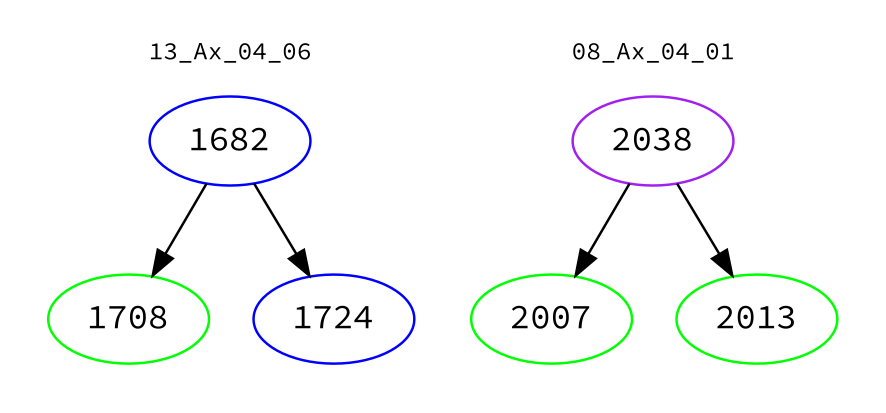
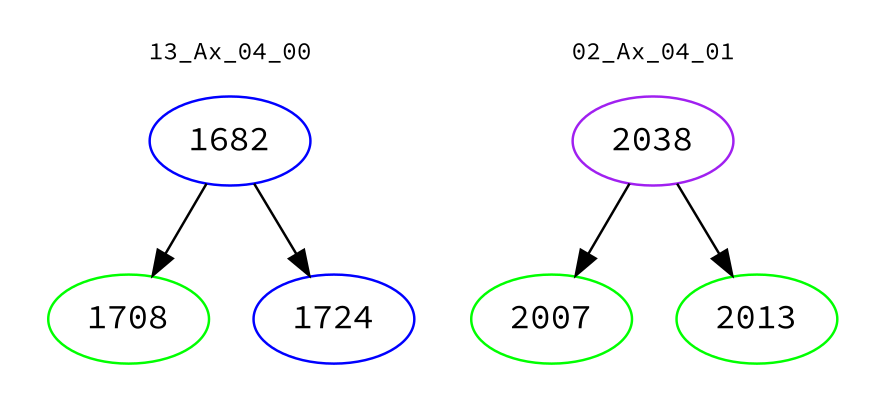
cluster "13_Ax_04_06": label "13_Ax_04_06" -> "13_Ax_04_00"
cluster "08_Ax_04_01": label "08_Ax_04_01" -> "02_Ax_04_01"
